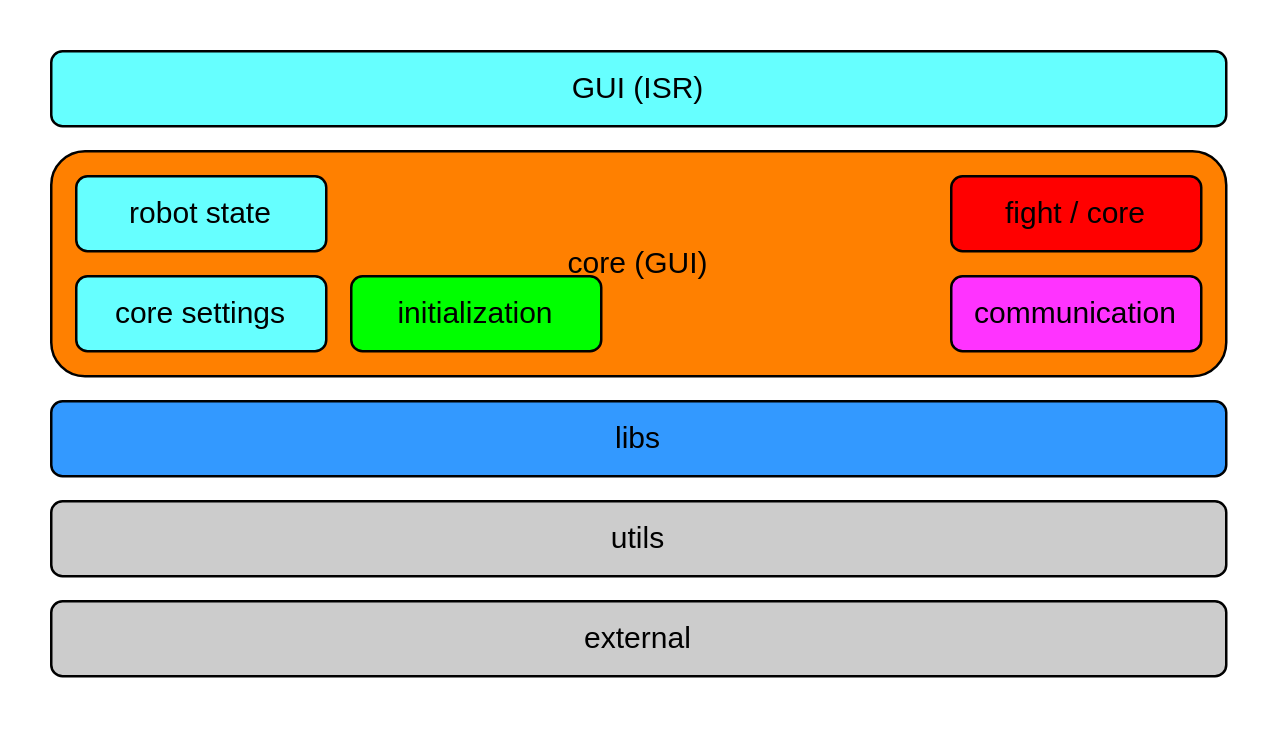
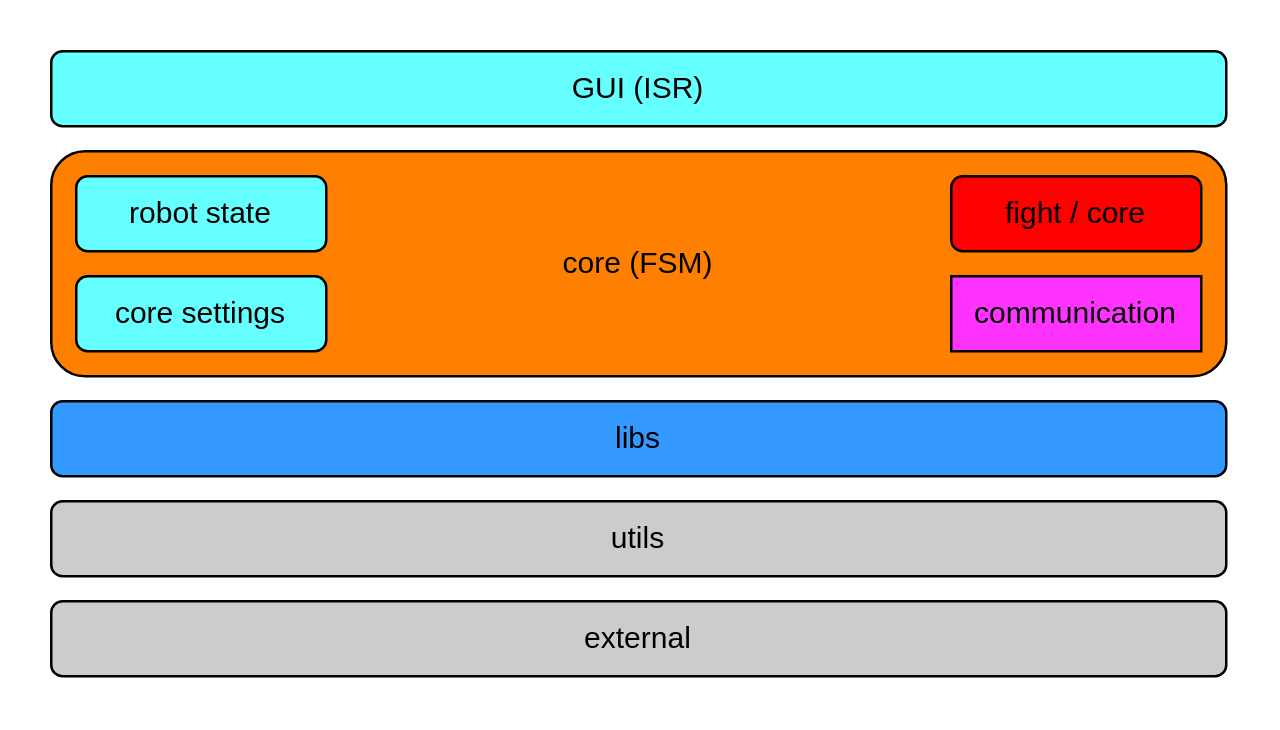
node "core (GUI)": label "core (GUI)" -> "core (FSM)"
node "initialization": removed
node "communication": shape rounded rectangle -> rectangle
